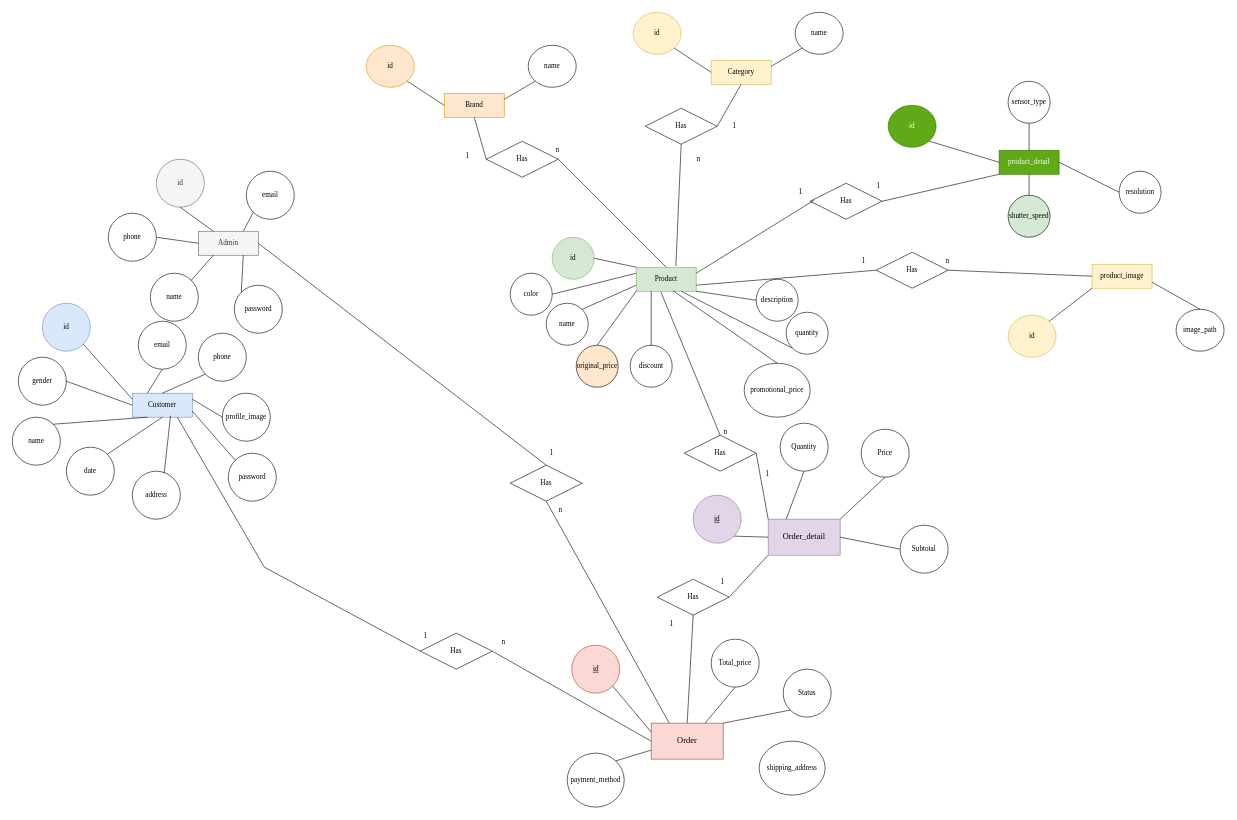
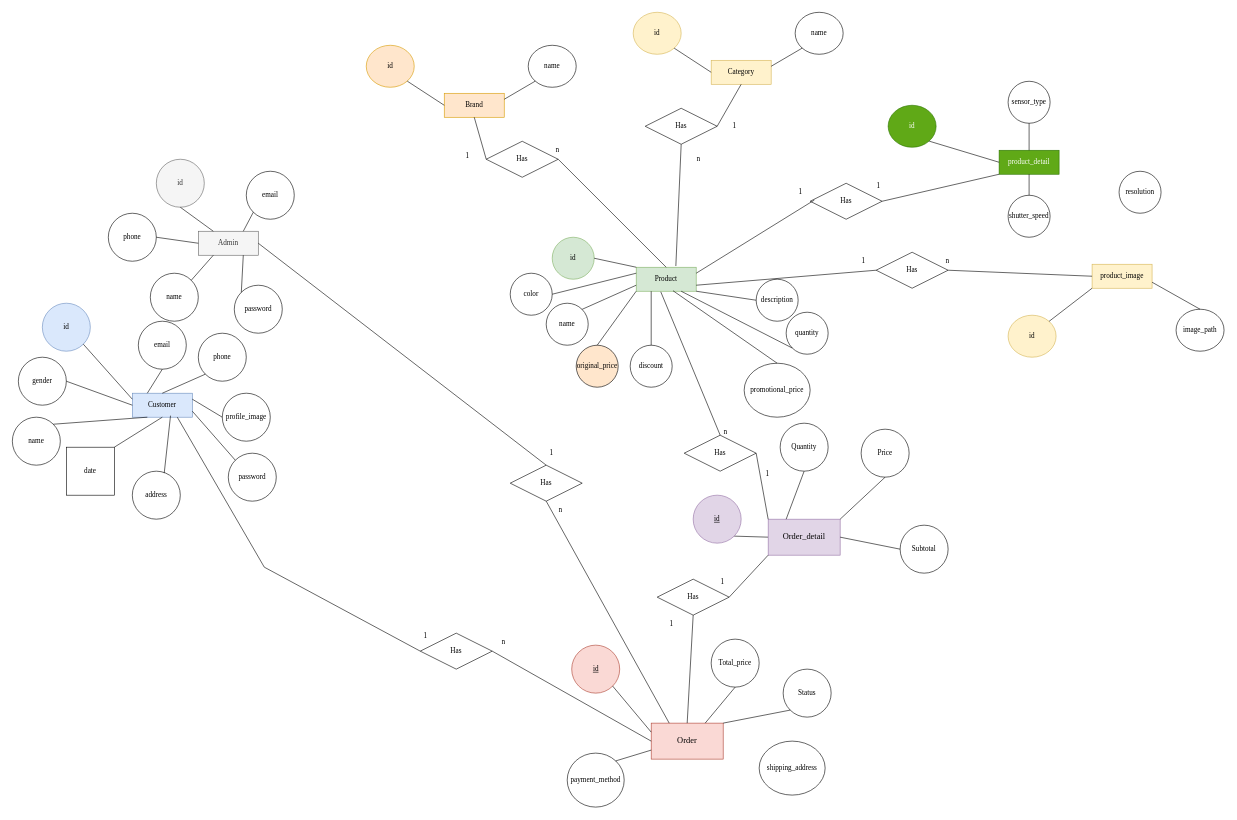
edge "product_detail" -- "resolution": removed
node "shutter_speed": fillcolor #d5e8d4 -> #ffffff
node "date": shape ellipse -> rectangle
